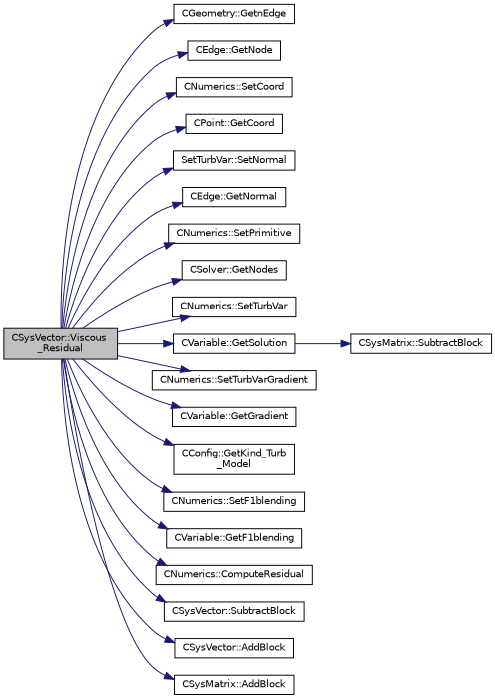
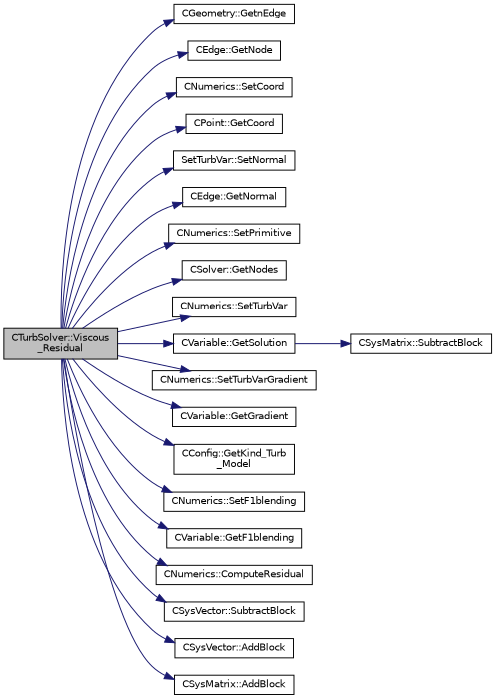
node "CSysVector::Viscous _Residual": label "CSysVector::Viscous _Residual" -> "CTurbSolver::Viscous _Residual"
